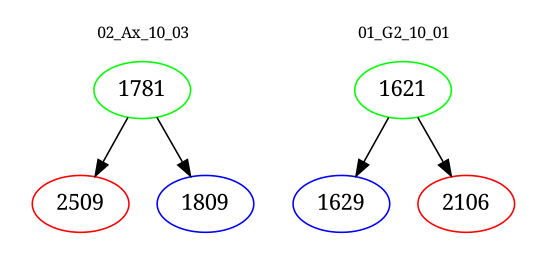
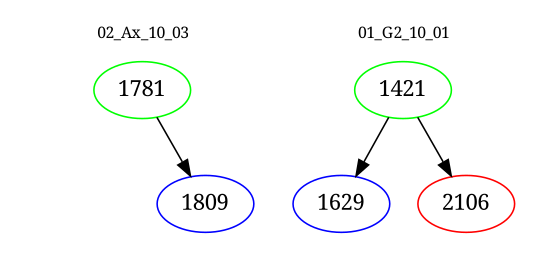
node "1621": label "1621" -> "1421"
node "2509": removed
